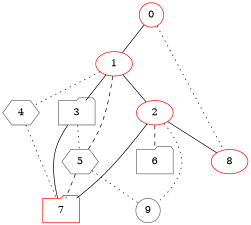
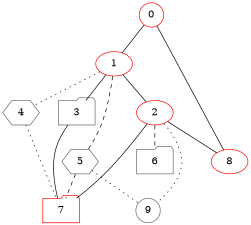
edge "0" -- "8": style dotted -> solid
edge "3" -- "5": removed
